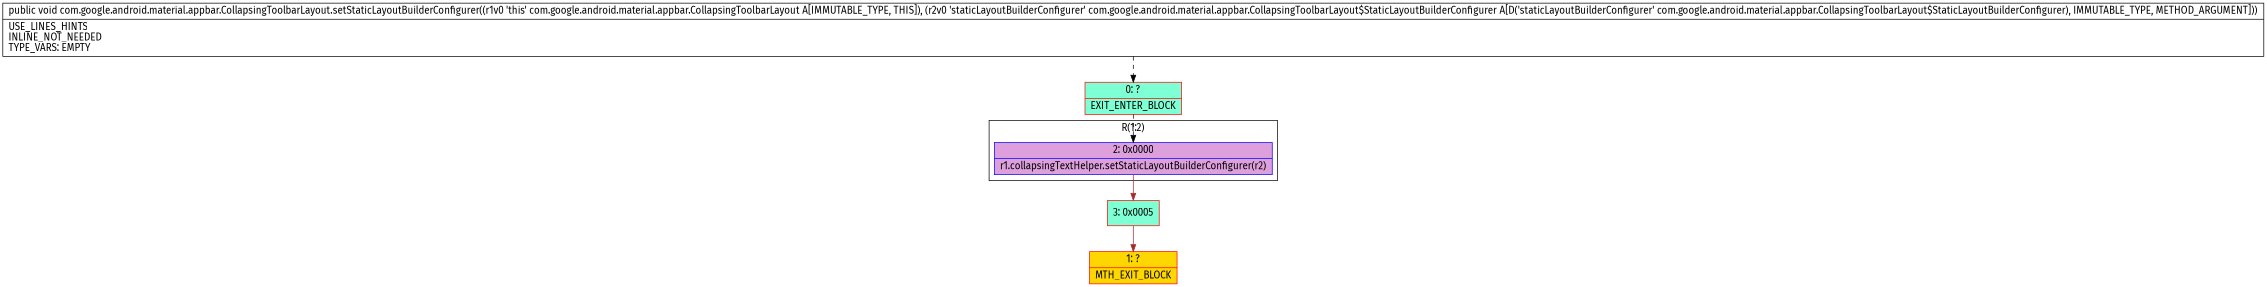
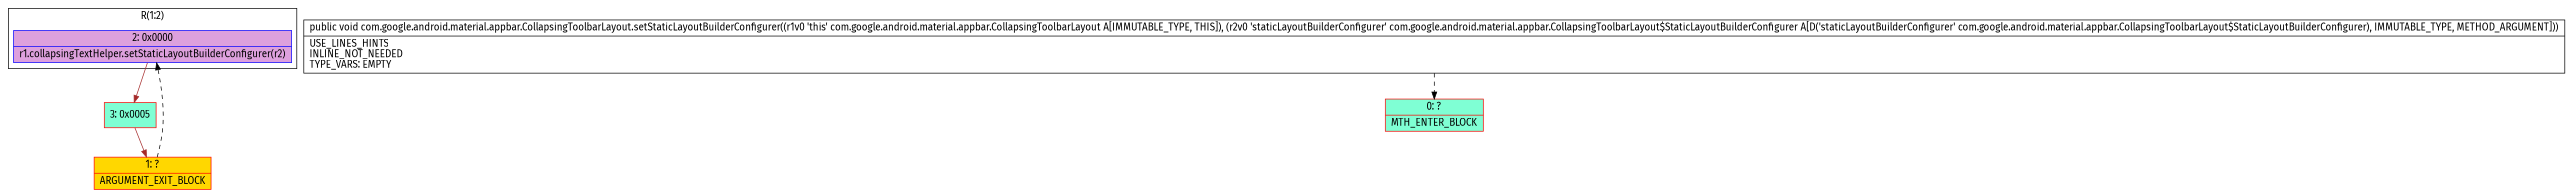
node "0: ?": text "EXIT_ENTER_BLOCK" -> "MTH_ENTER_BLOCK"
edge "0: ?" -> "2: 0x0000": now "1: ?" -> "2: 0x0000"
node "1: ?": text "MTH_EXIT_BLOCK" -> "ARGUMENT_EXIT_BLOCK"
